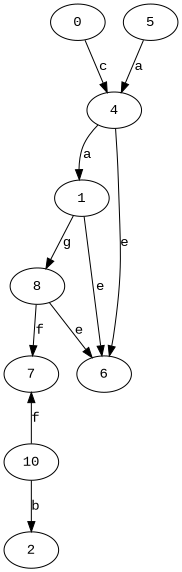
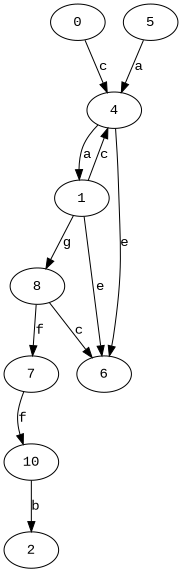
edge "1" -> "4": added, label "c"
edge "8" -> "6": label "e" -> "c"
edge "10" -> "7": reversed
